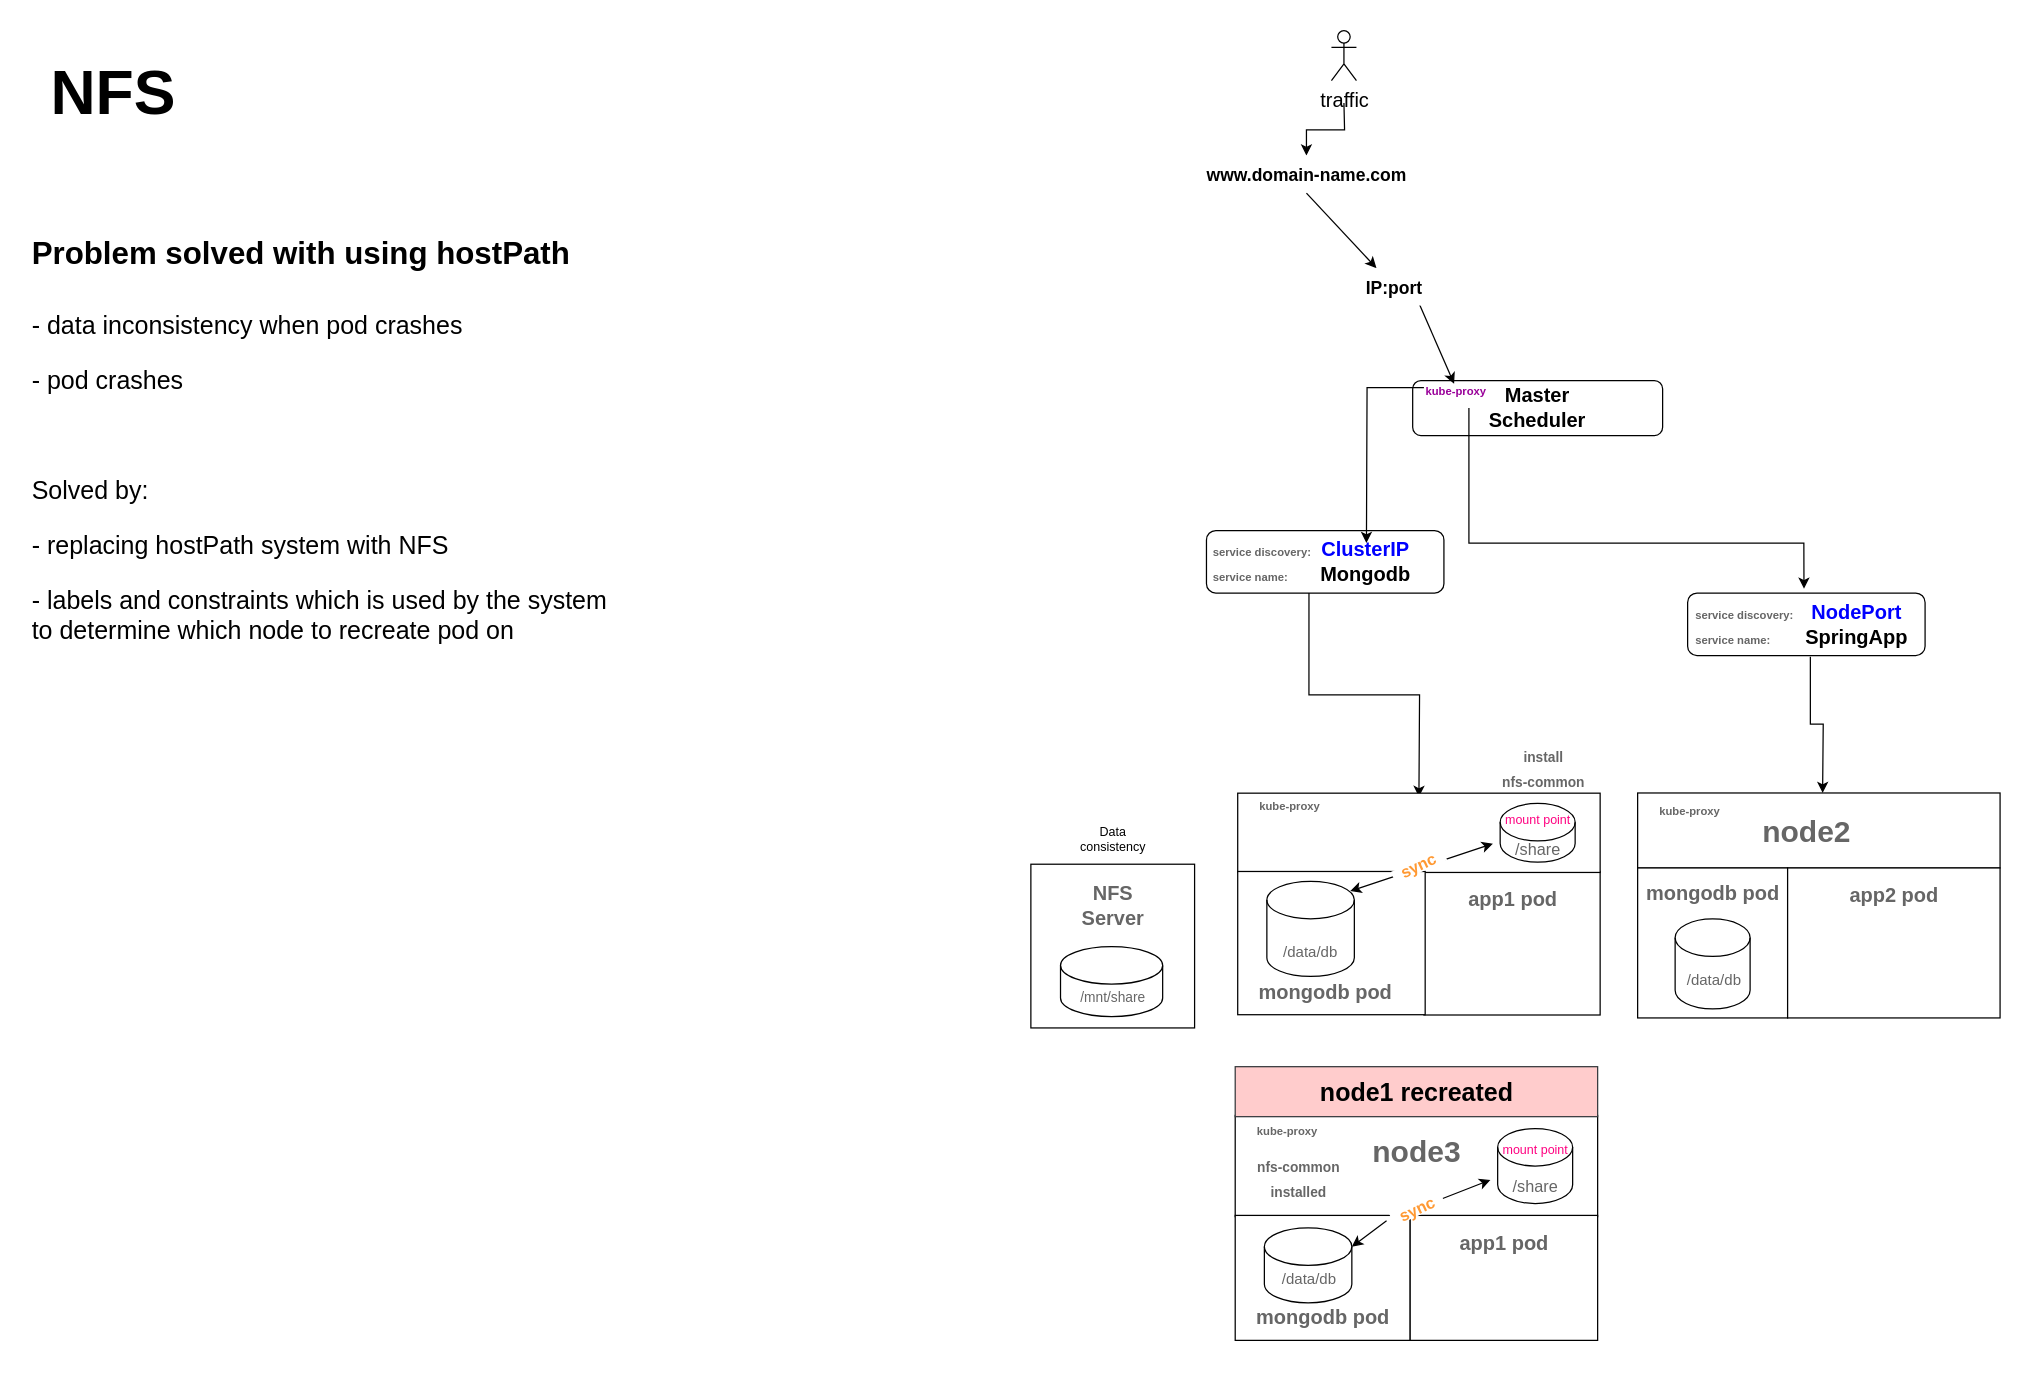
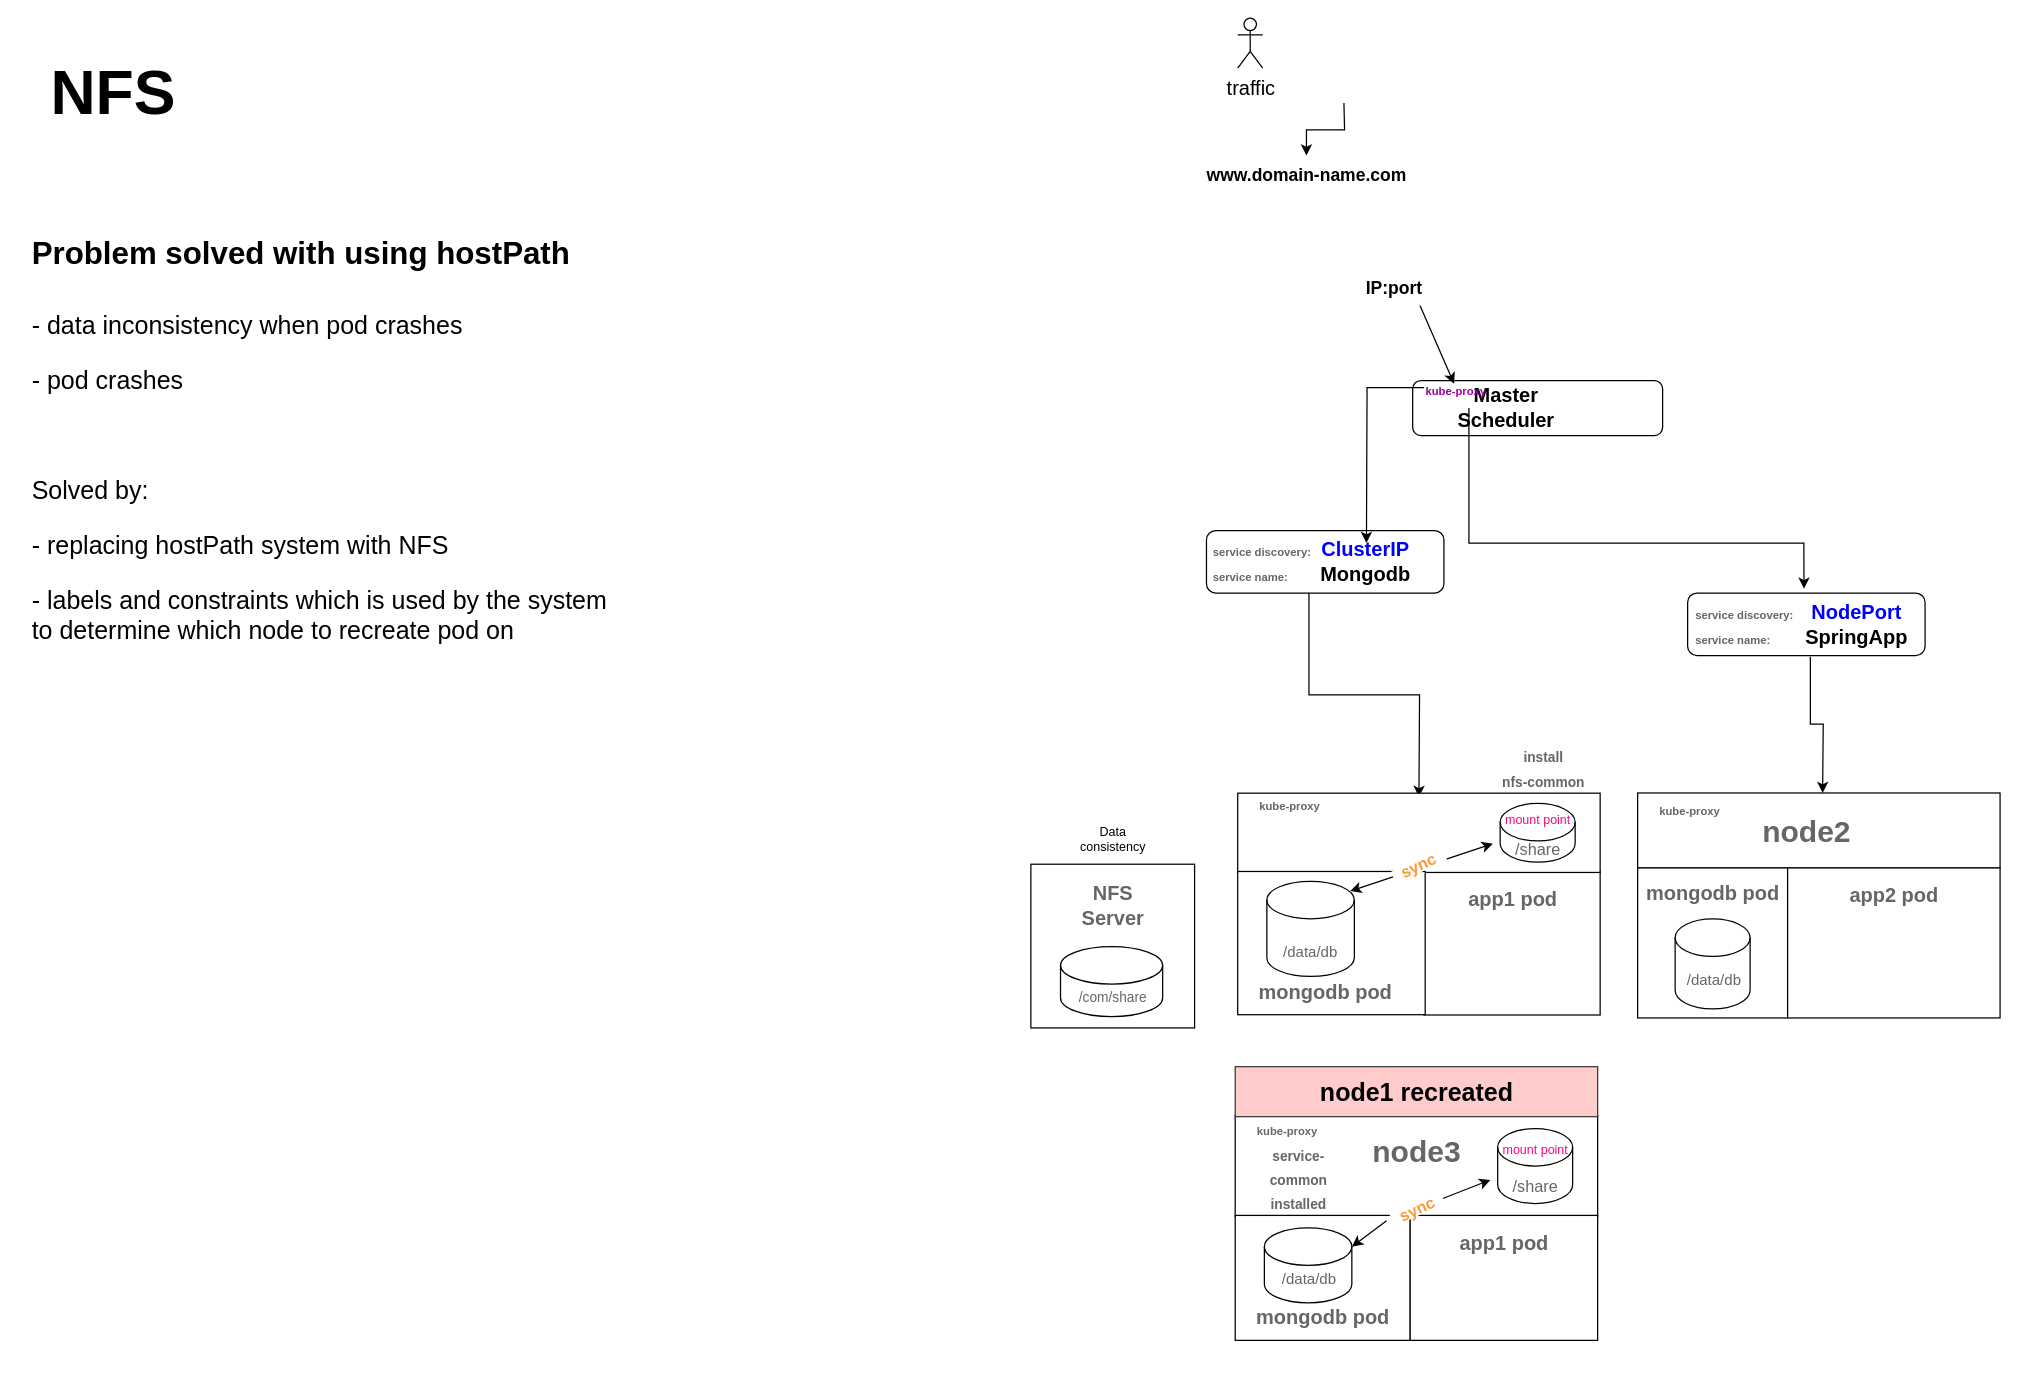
node "traffic": moved (1344, 56) -> (1250, 43)
edge "www.domain-name.com" -> "IP:port": removed
node "Master Scheduler": moved (1538, 408) -> (1506, 408)
node "/mnt/share": label "/mnt/share" -> "/com/share"
node "nfs-common installed": label "nfs-common installed" -> "service-common installed"
